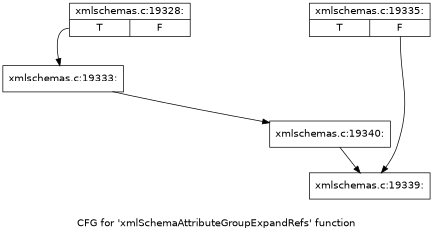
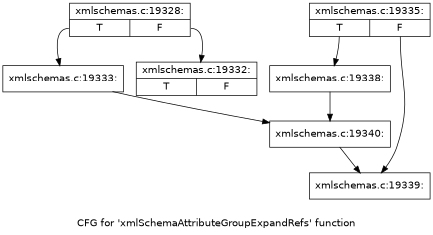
node "xmlschemas.c:19332:": added
node "xmlschemas.c:19338:": added
